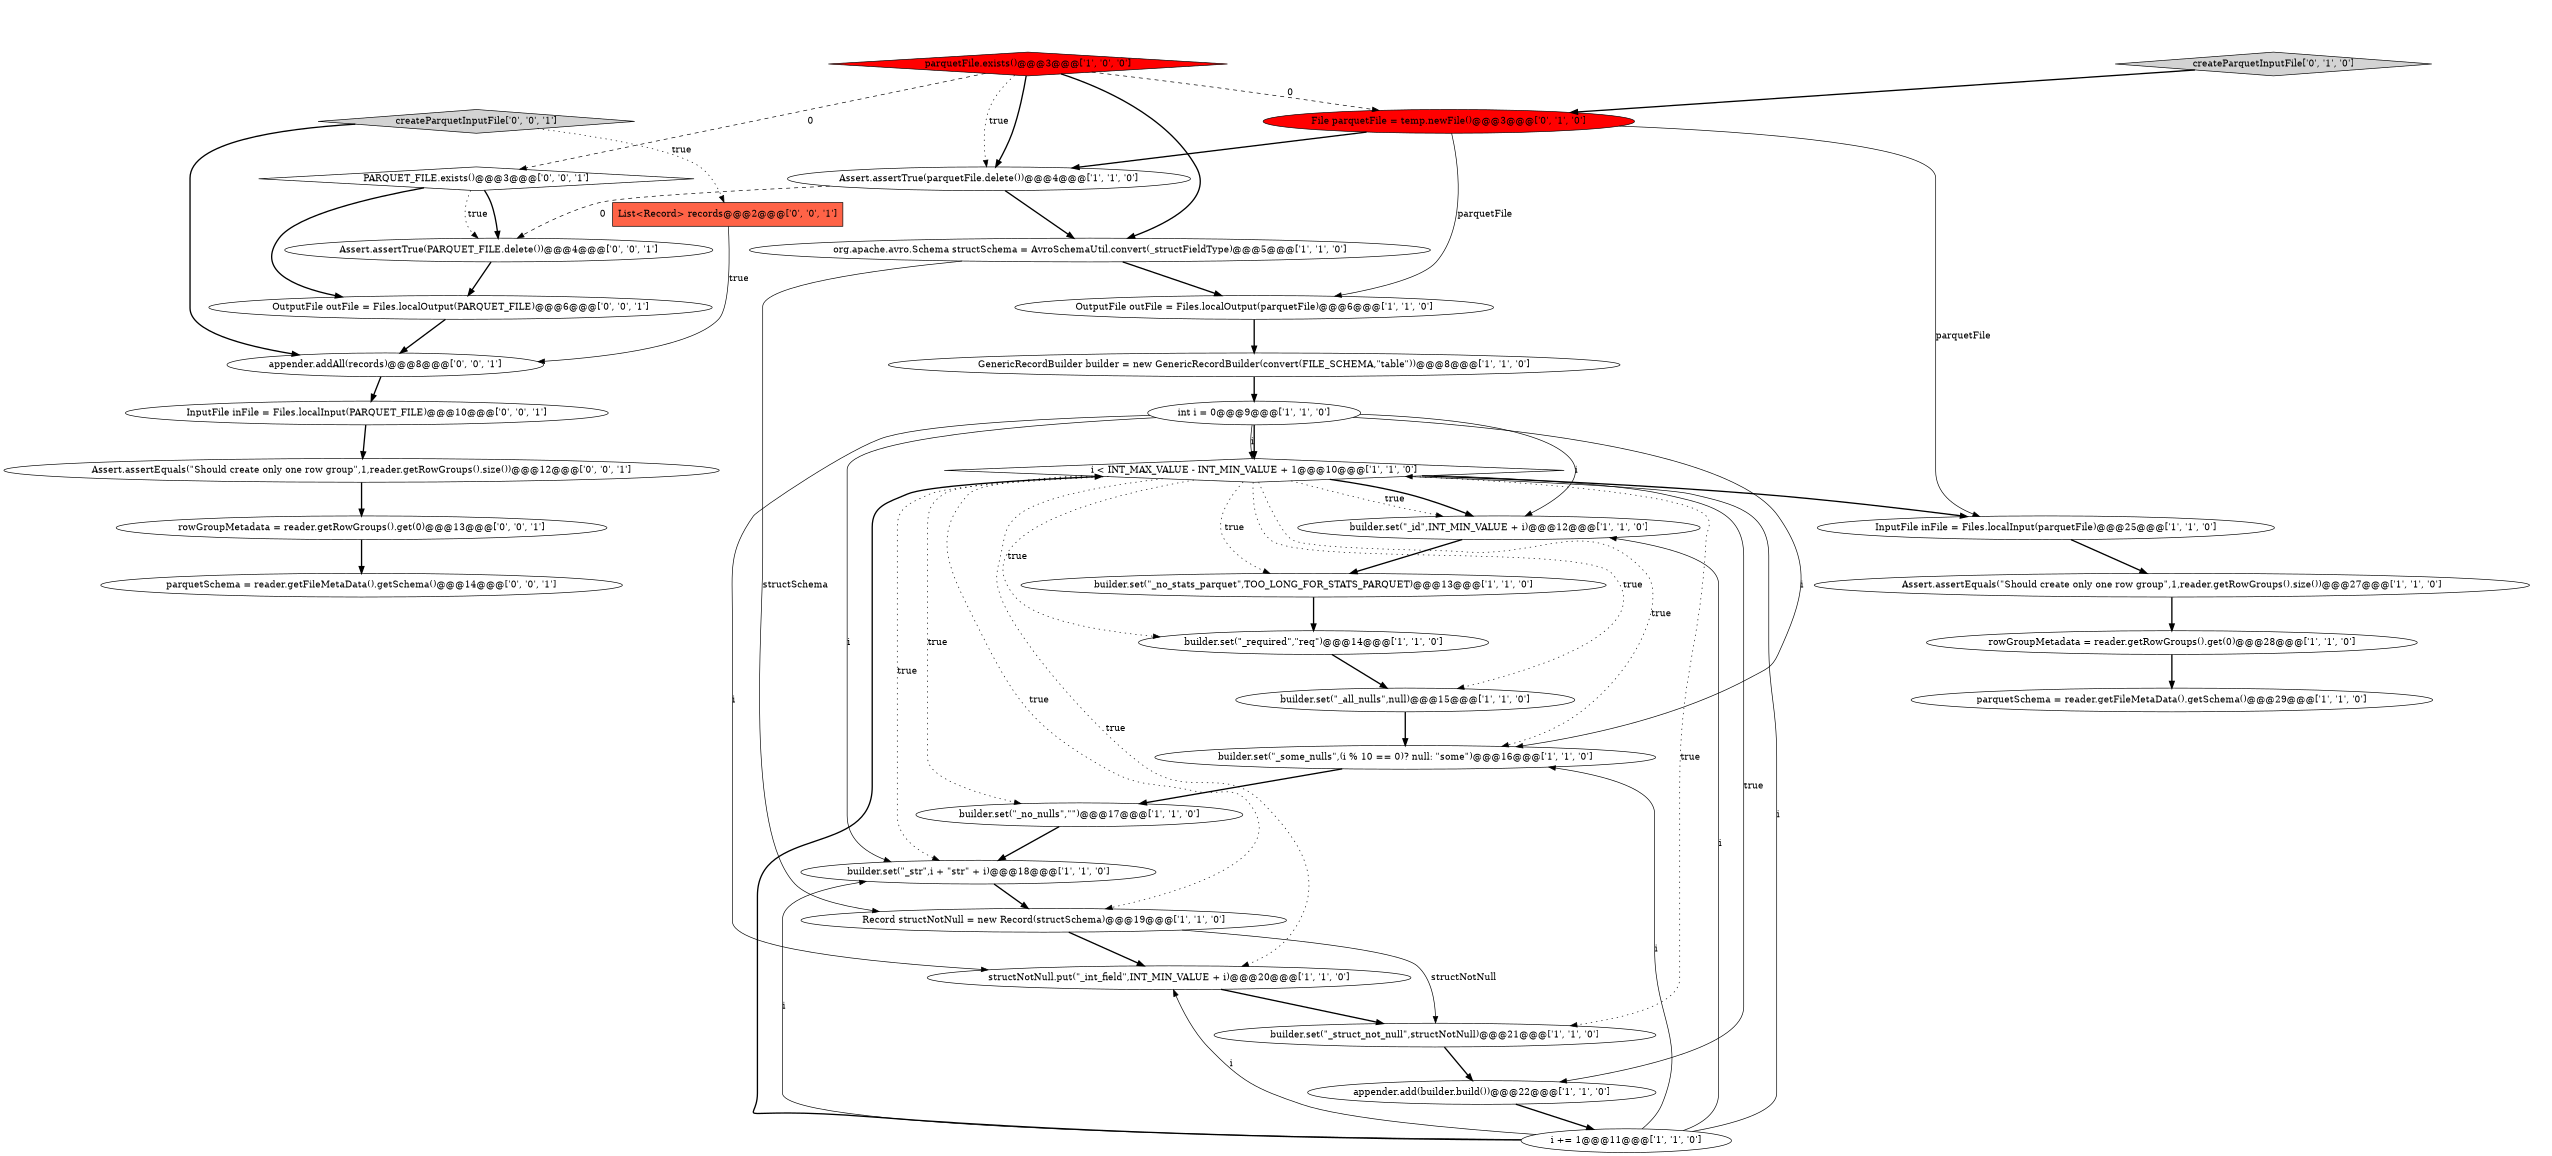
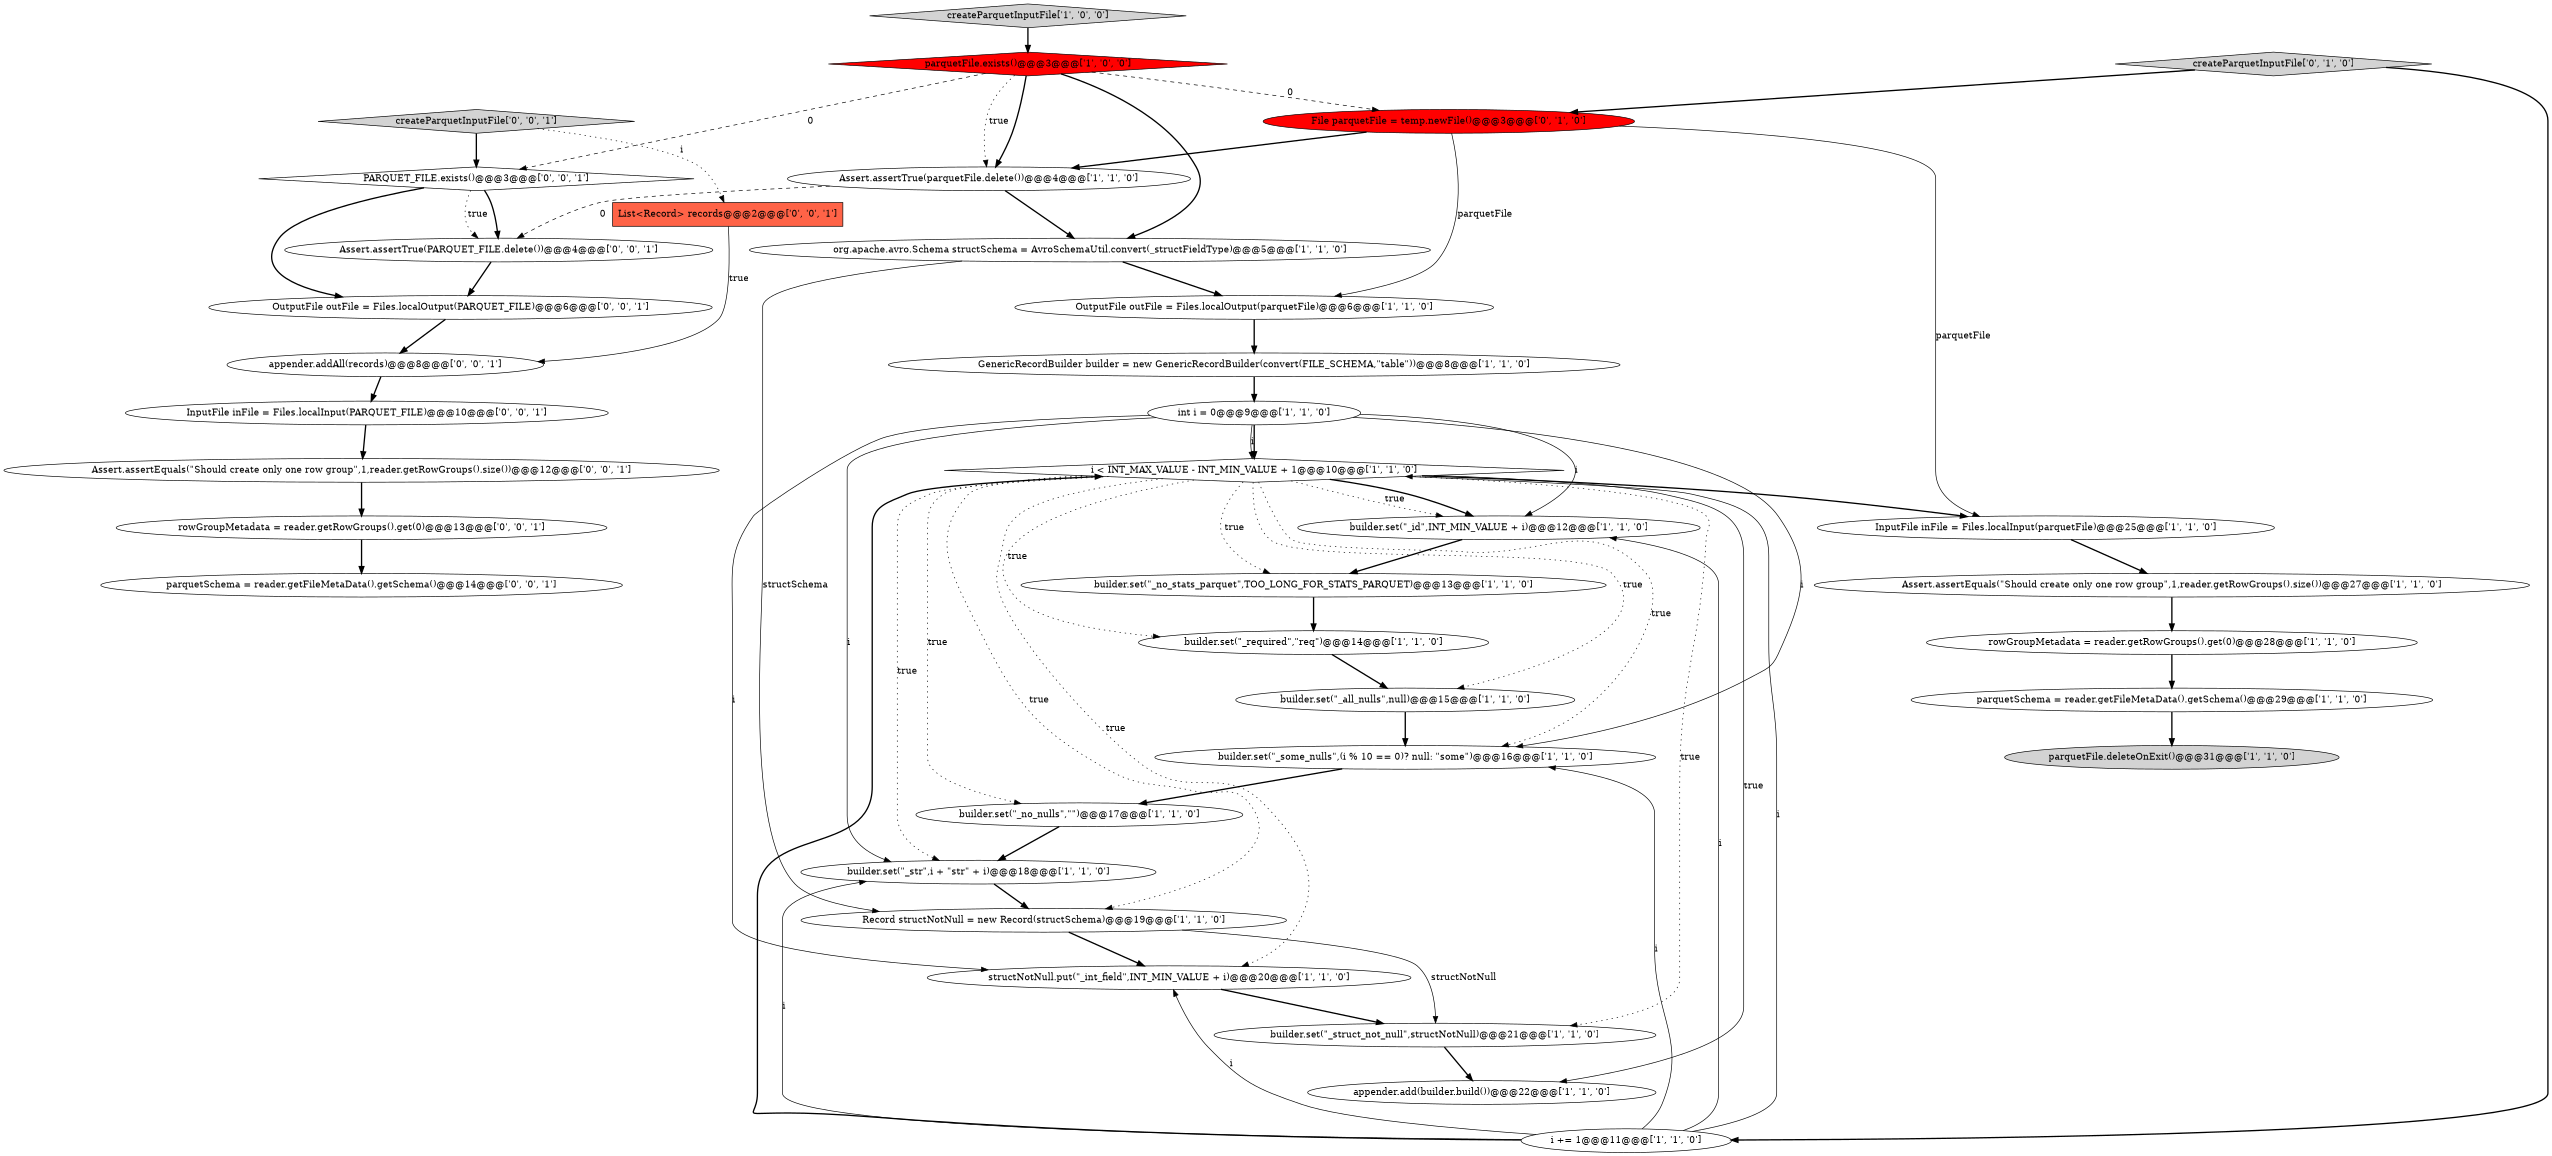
node "createParquetInputFile['1', '0', '0']": added
edge "createParquetInputFile['0', '0', '1']" -> "List<Record> records@@@2@@@['0', '0', '1']": label "true" -> "i"
edge "createParquetInputFile['0', '0', '1']" -> "appender.addAll(records)@@@8@@@['0', '0', '1']": now "createParquetInputFile['0', '0', '1']" -> "PARQUET_FILE.exists()@@@3@@@['0', '0', '1']"
node "parquetFile.deleteOnExit()@@@31@@@['1', '1', '0']": added
edge "appender.add(builder.build())@@@22@@@['1', '1', '0']" -> "i += 1@@@11@@@['1', '1', '0']": now "createParquetInputFile['0', '1', '0']" -> "i += 1@@@11@@@['1', '1', '0']"
